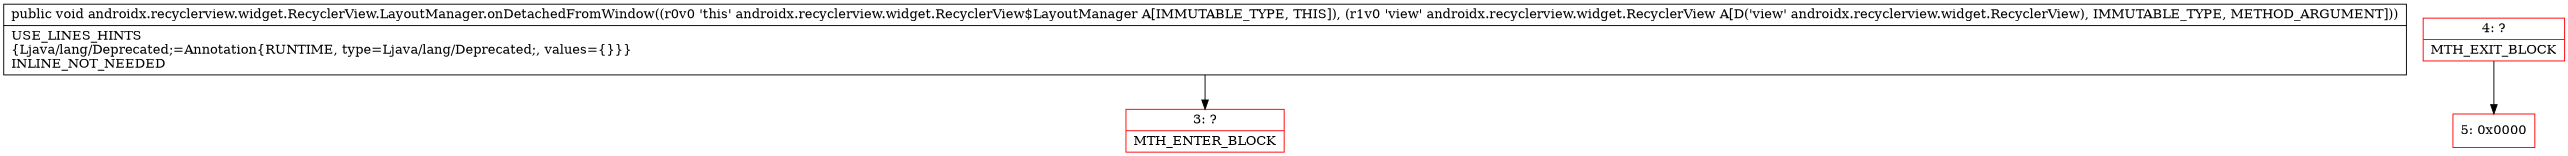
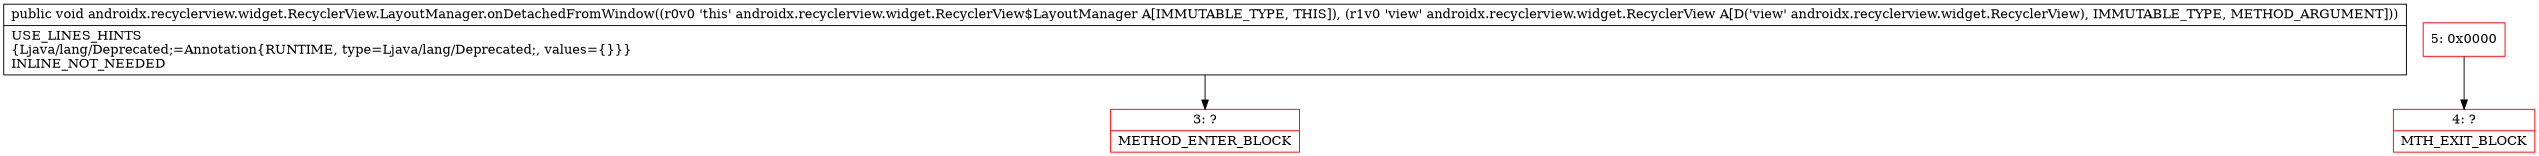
edge "4: ?" -> "5: 0x0000": reversed
node "3: ?": text "MTH_ENTER_BLOCK" -> "METHOD_ENTER_BLOCK"
